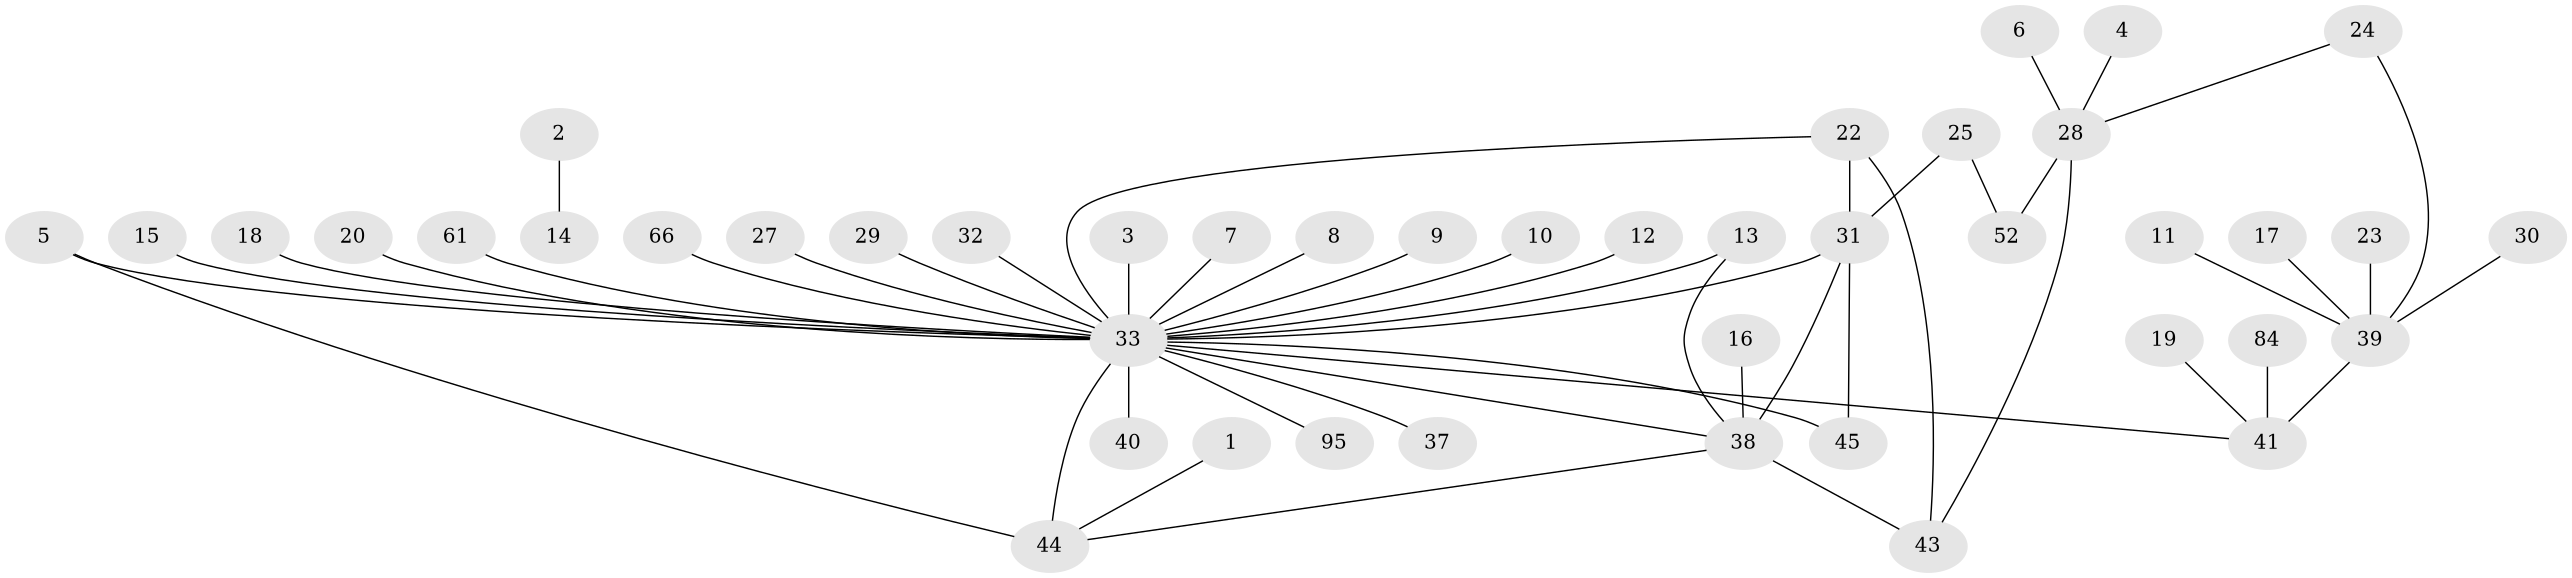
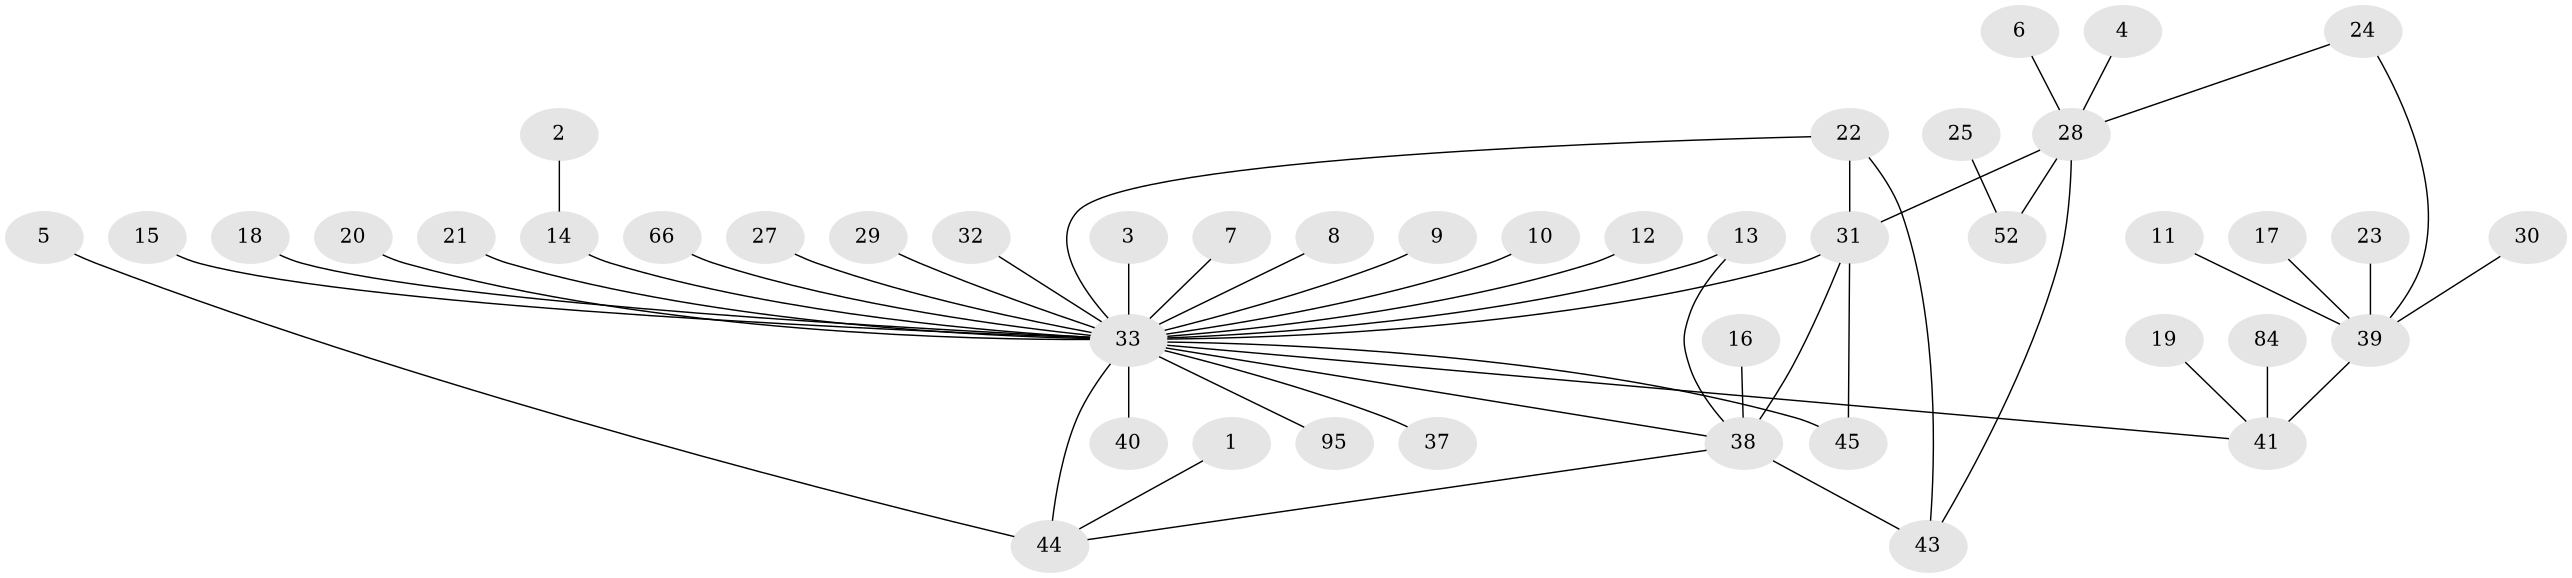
edge "25" -- "31": now "28" -- "31"
node "61": label "61" -> "21"
edge "5" -- "33": now "14" -- "33"
